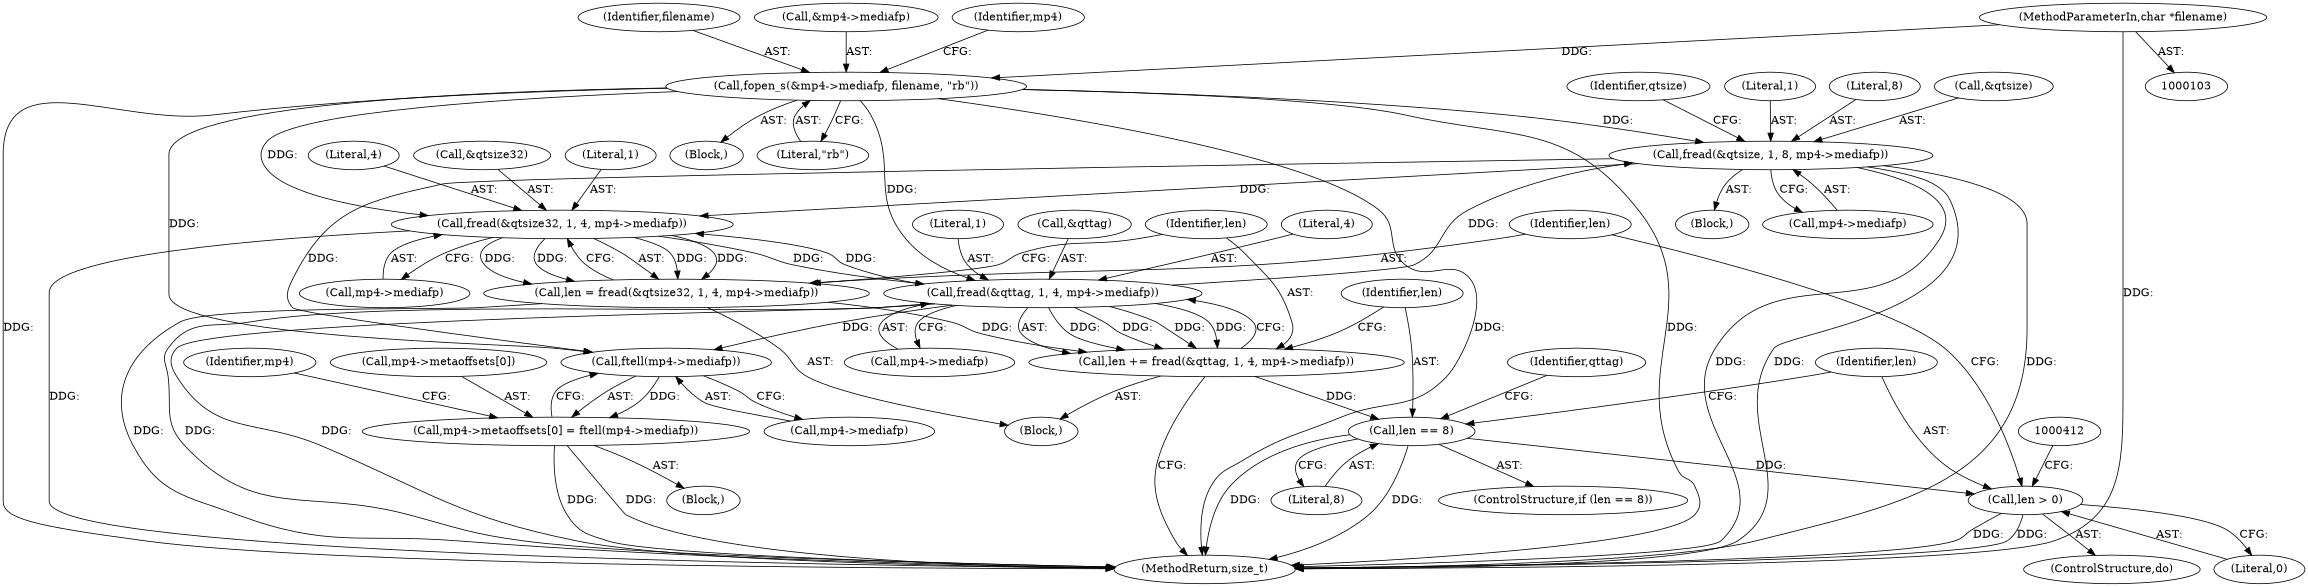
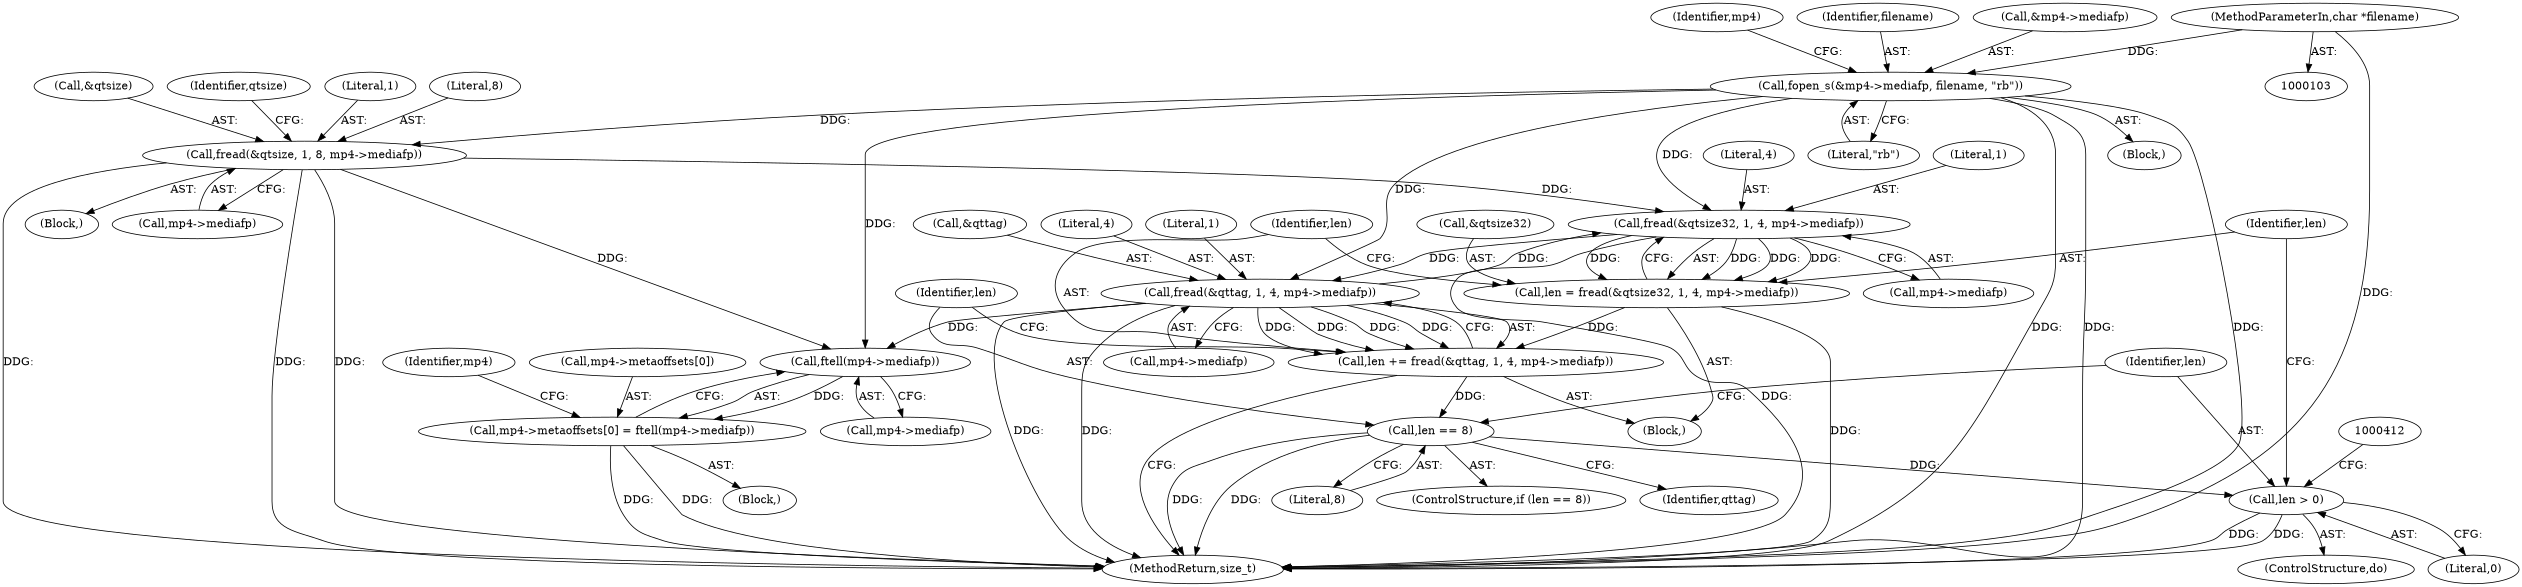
edge "(Call,&qtsize32)" -> "(Call,fread(&qtsize32, 1, 4, mp4->mediafp))": now "(Call,&qtsize32)" -> "(Call,len = fread(&qtsize32, 1, 4, mp4->mediafp))"
edge "(Call,fread(&qttag, 1, 4, mp4->mediafp))" -> "(Call,fread(&qtsize, 1, 8, mp4->mediafp))": removed, label "DDG:"
edge "(Identifier,qttag)" -> "(Call,len == 8)": reversed
